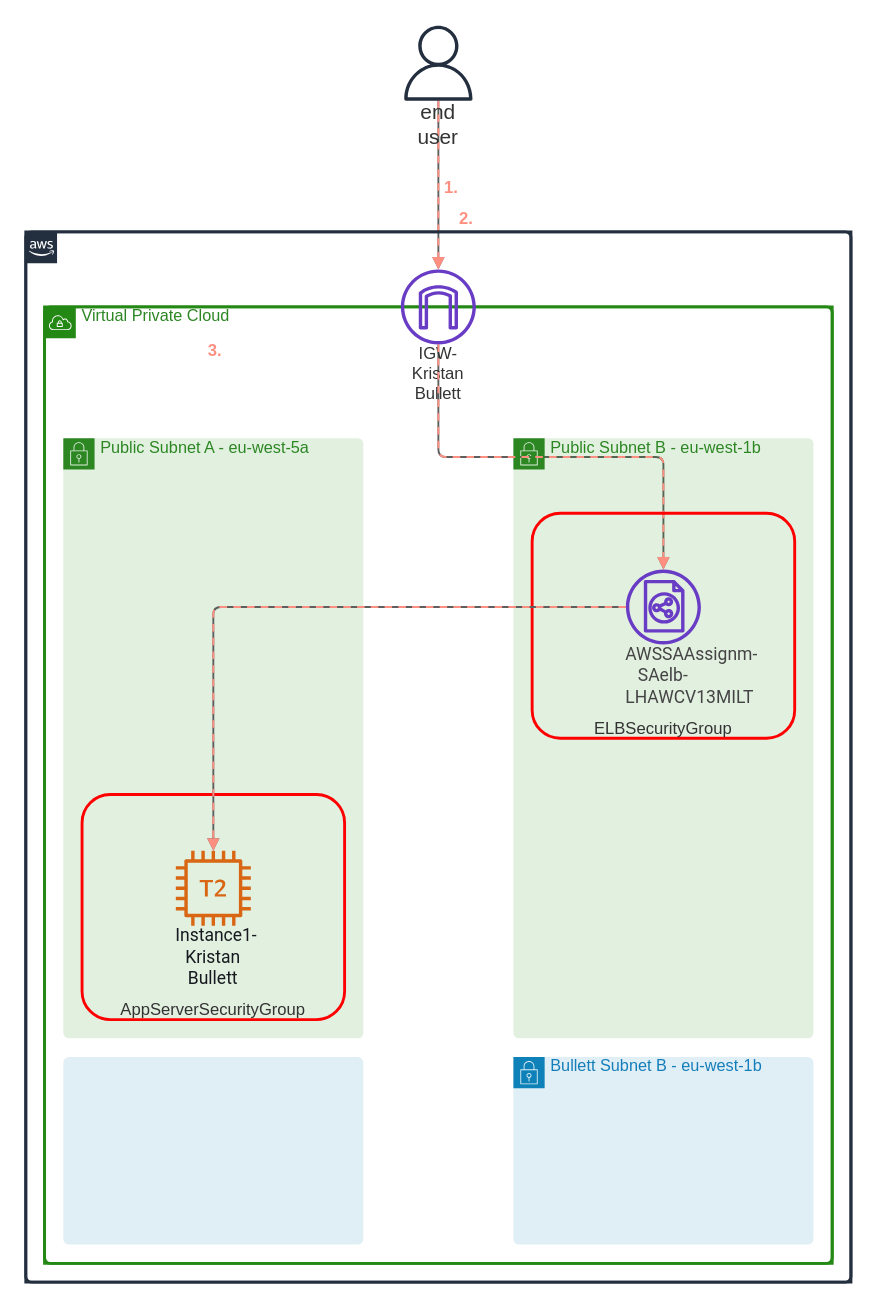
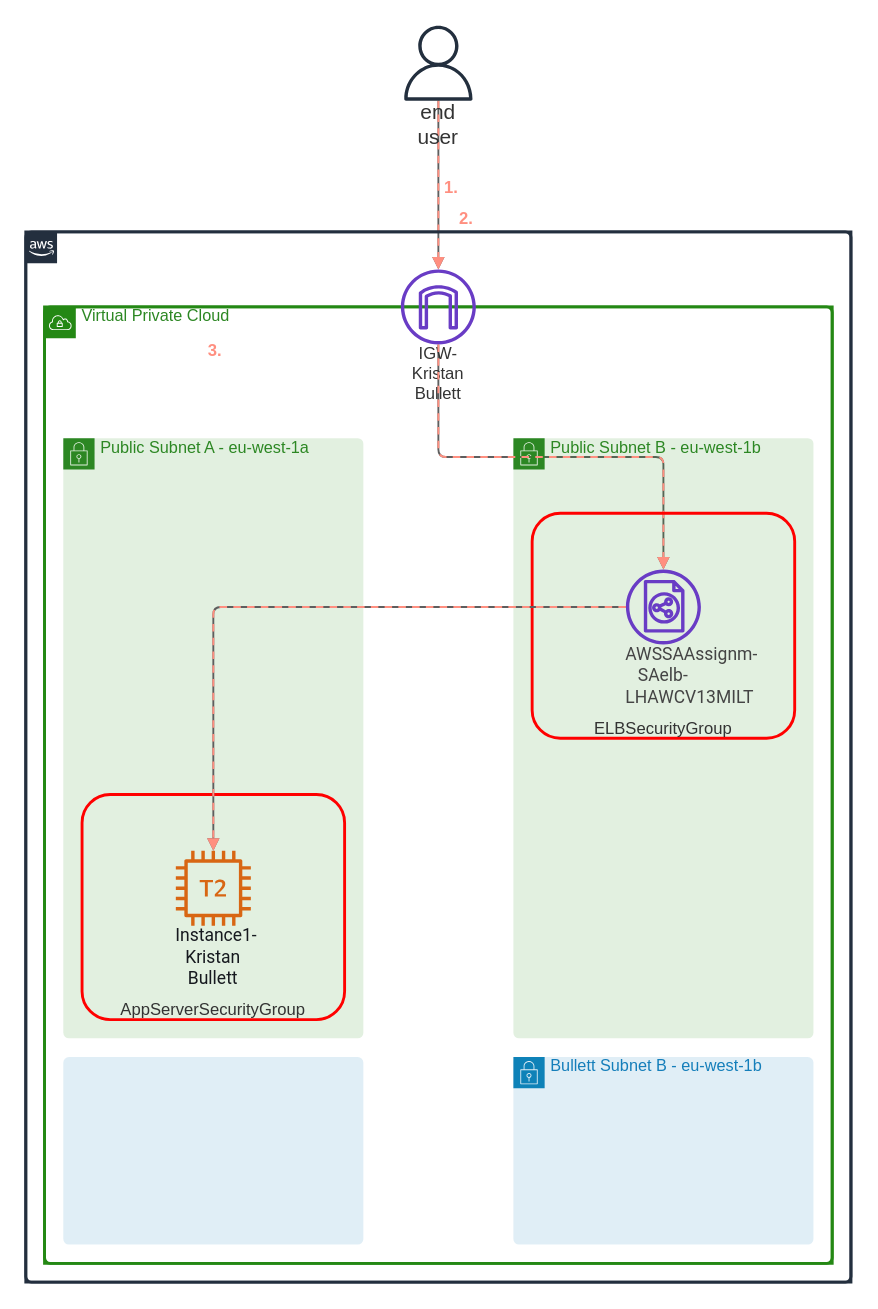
node "Public Subnet A - eu-west-5a": label "Public Subnet A - eu-west-5a" -> "Public Subnet A - eu-west-1a"
